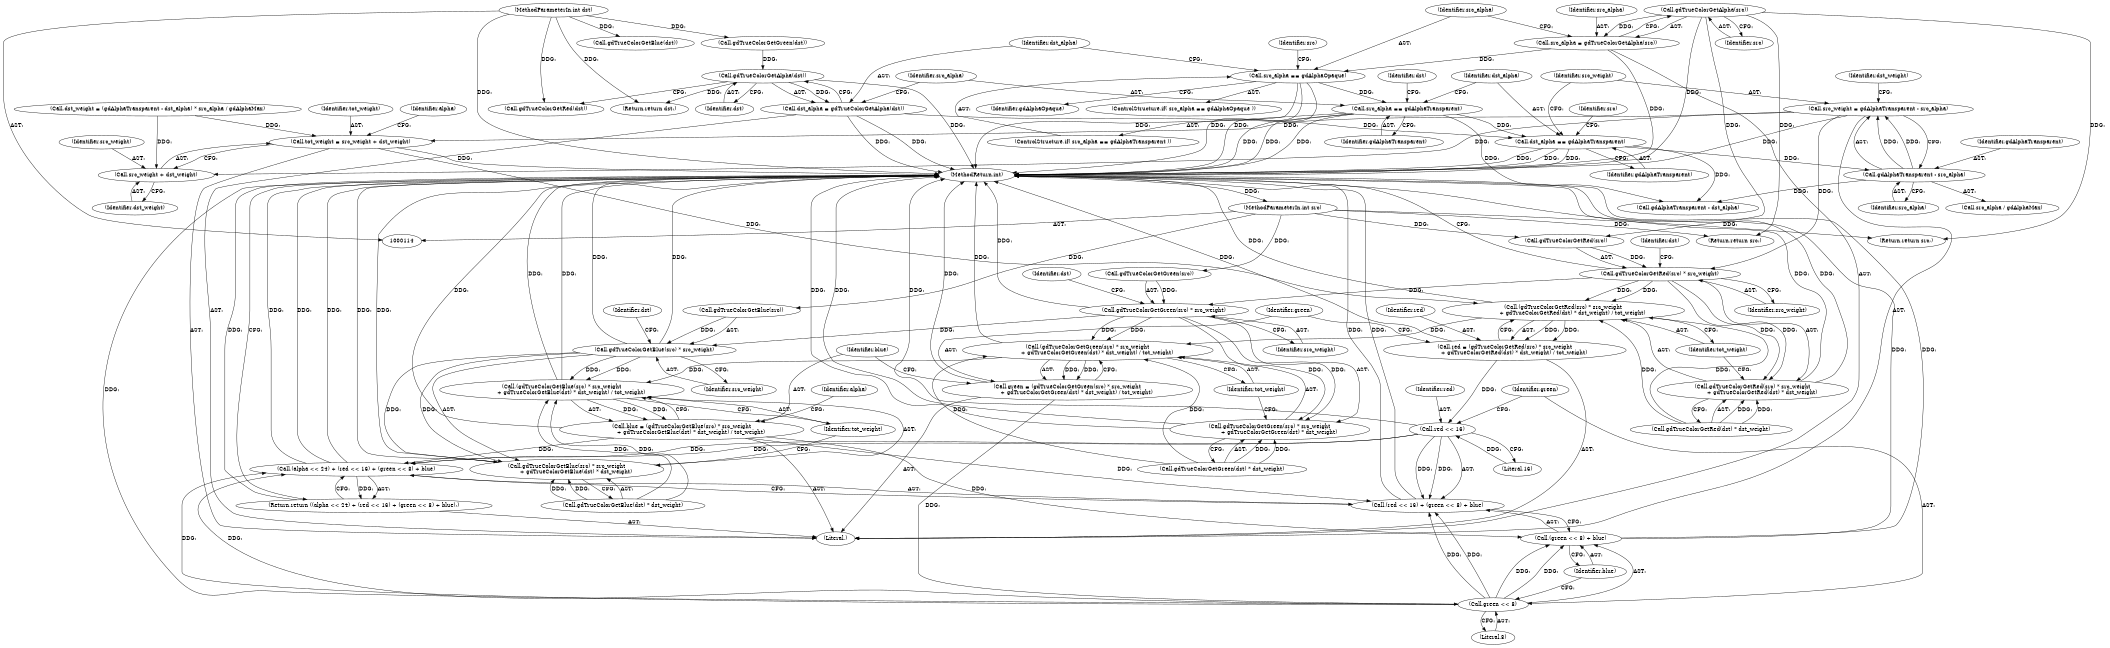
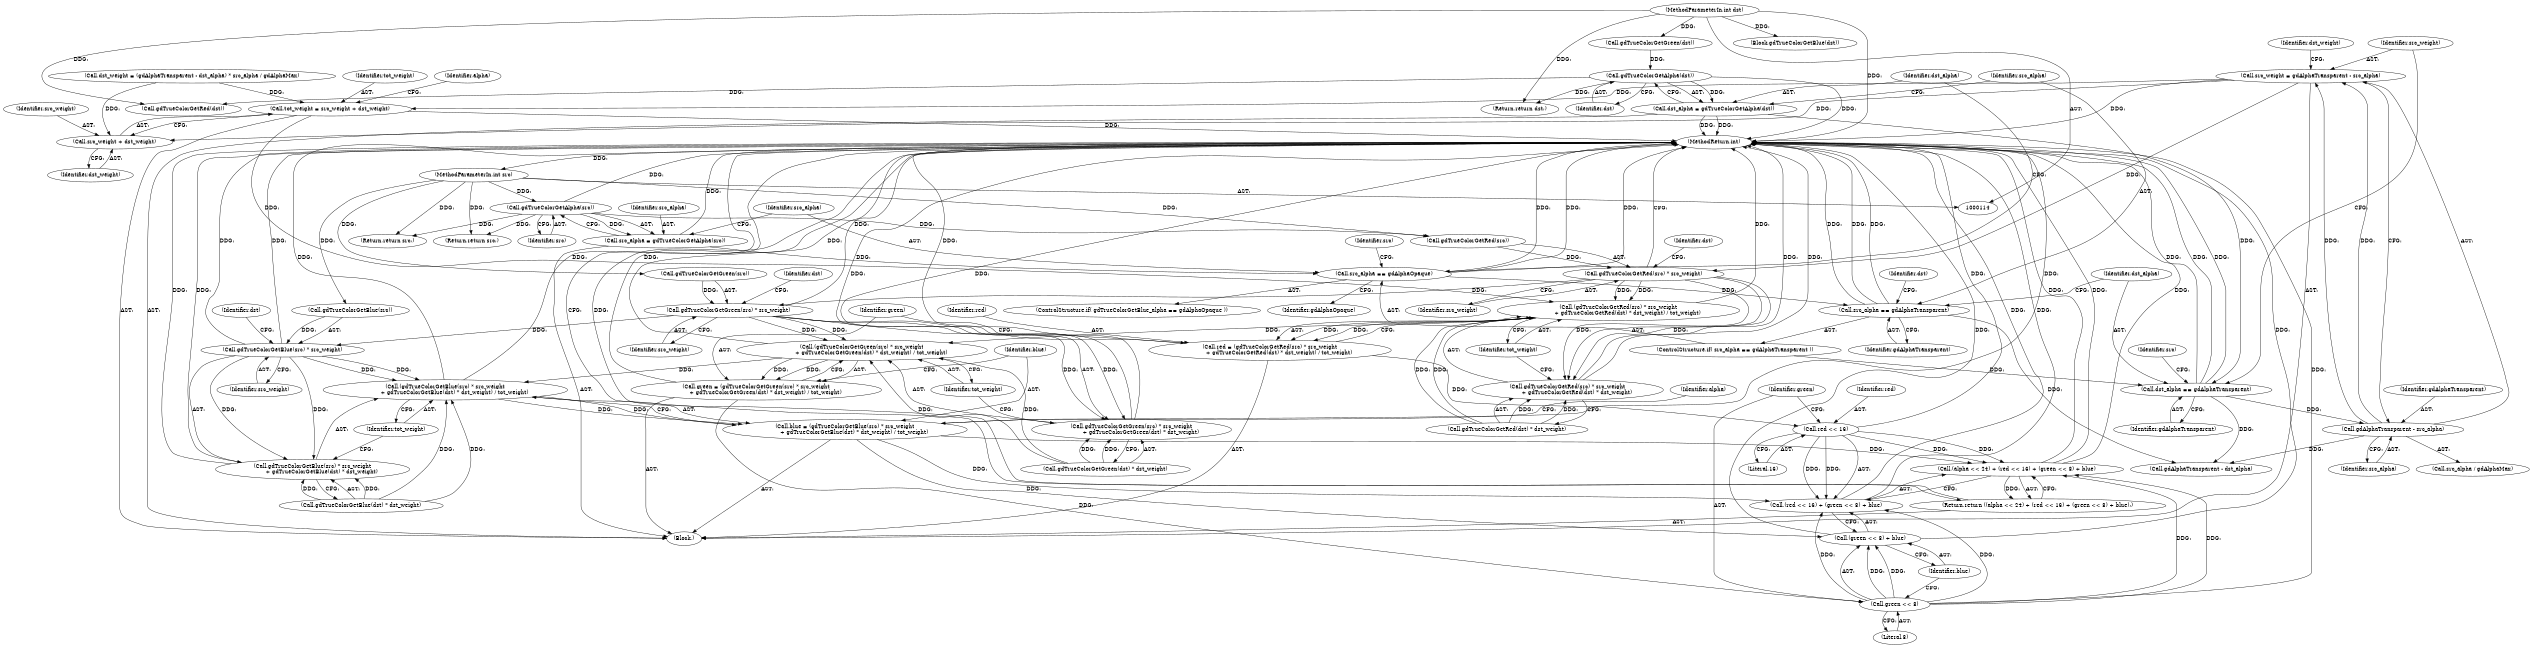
node "(Call,gdTrueColorGetBlue(dst))": label "(Call,gdTrueColorGetBlue(dst))" -> "(Block,gdTrueColorGetBlue(dst))"
edge "(Call,gdTrueColorGetAlpha(dst))" -> "(Call,gdTrueColorGetRed(dst))": label "CFG: " -> "DDG: "
node "(ControlStructure,if( src_alpha == gdAlphaOpaque ))": label "(ControlStructure,if( src_alpha == gdAlphaOpaque ))" -> "(ControlStructure,if( gdTrueColorGetBlue_alpha == gdAlphaOpaque ))"
edge "(Call,src_alpha == gdAlphaTransparent)" -> "(Call,dst_alpha == gdAlphaTransparent)": now "(ControlStructure,if( src_alpha == gdAlphaTransparent ))" -> "(Call,dst_alpha == gdAlphaTransparent)"
edge "(MethodParameterIn,int src)" -> "(Call,gdTrueColorGetAlpha(src))": added, label "DDG:"
edge "(Literal,16)" -> "(Call,red << 16)": label "DDG: " -> "AST: "
node "(Literal,)": label "(Literal,)" -> "(Block,)"
